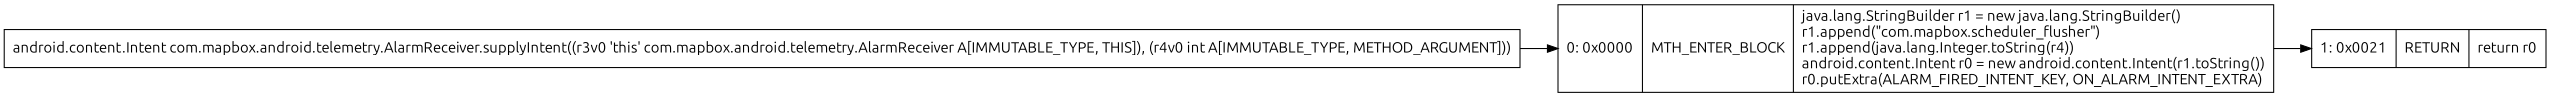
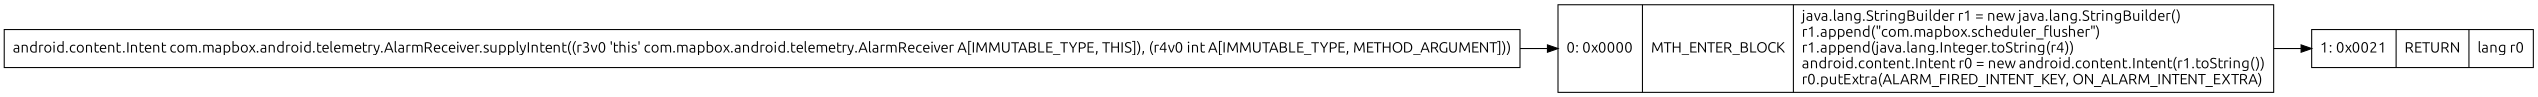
node "1: 0x0021": text "return r0" -> "lang r0"
